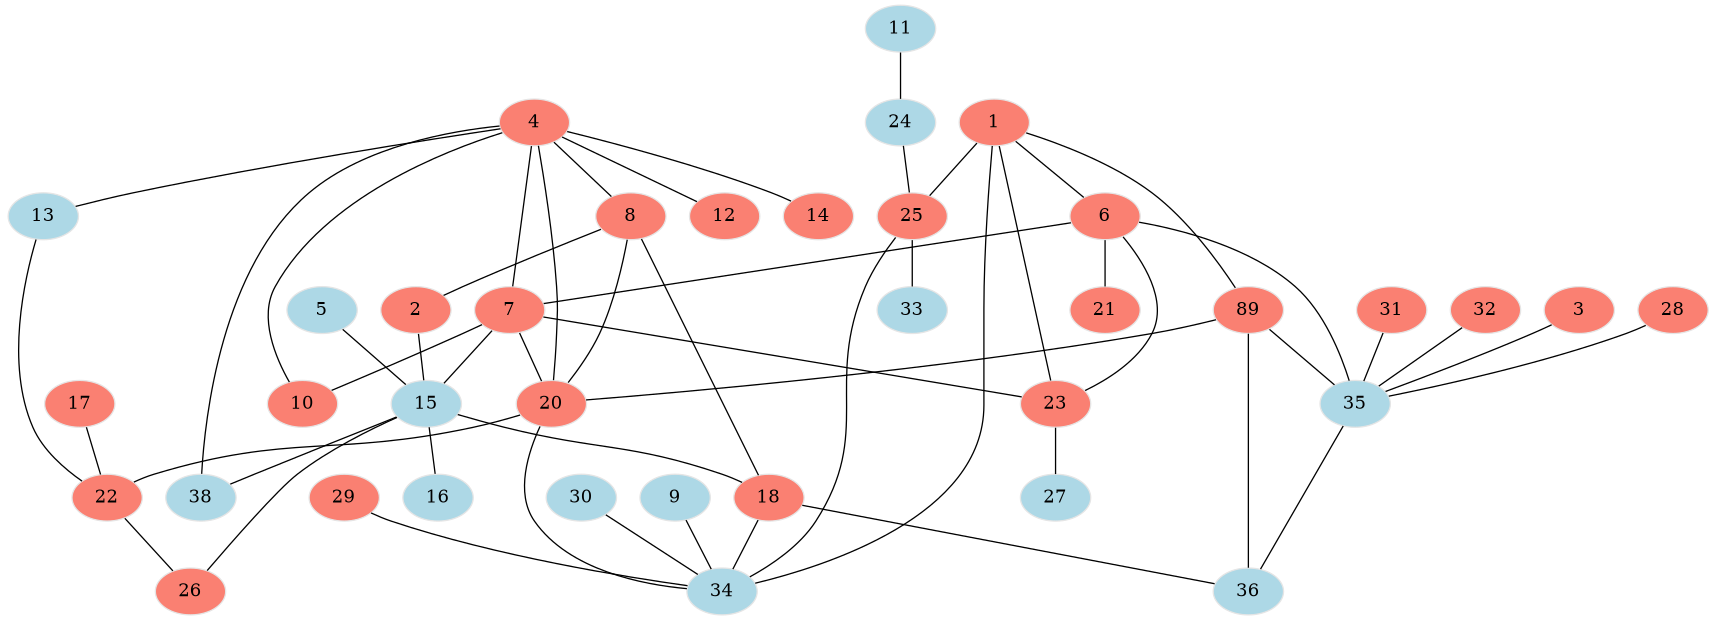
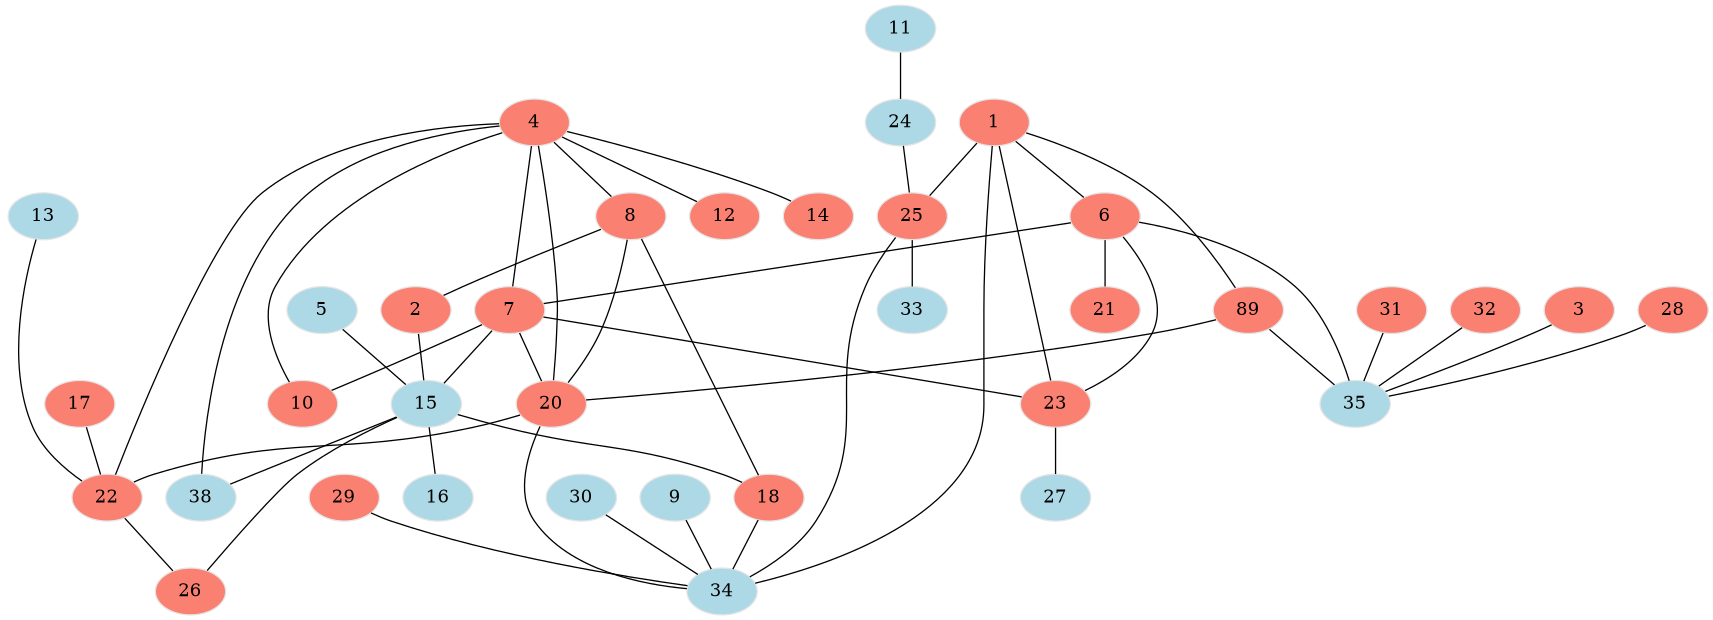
edge "4" -- "13": now "4" -- "22"
node "36": removed
